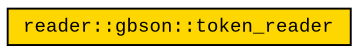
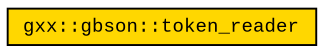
node "reader::gbson::token_reader": label "reader::gbson::token_reader" -> "gxx::gbson::token_reader"
